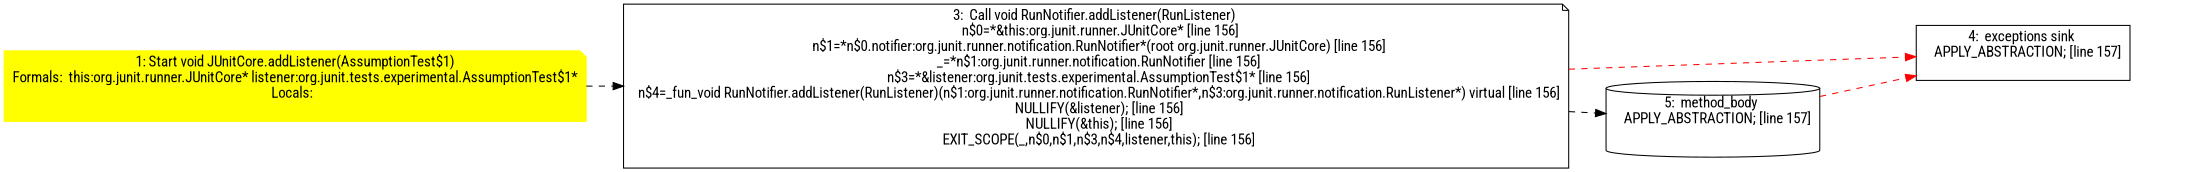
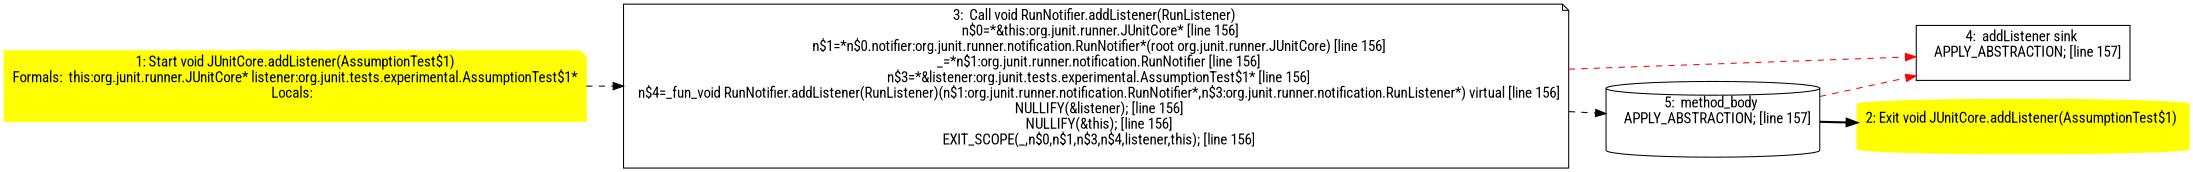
node "4:  exceptions sink APPLY_ABSTRACTION; [line 157]": label "4:  exceptions sink APPLY_ABSTRACTION; [line 157]" -> "4:  addListener sink APPLY_ABSTRACTION; [line 157]"
node "2: Exit void JUnitCore.addListener(AssumptionTest$1)": added
